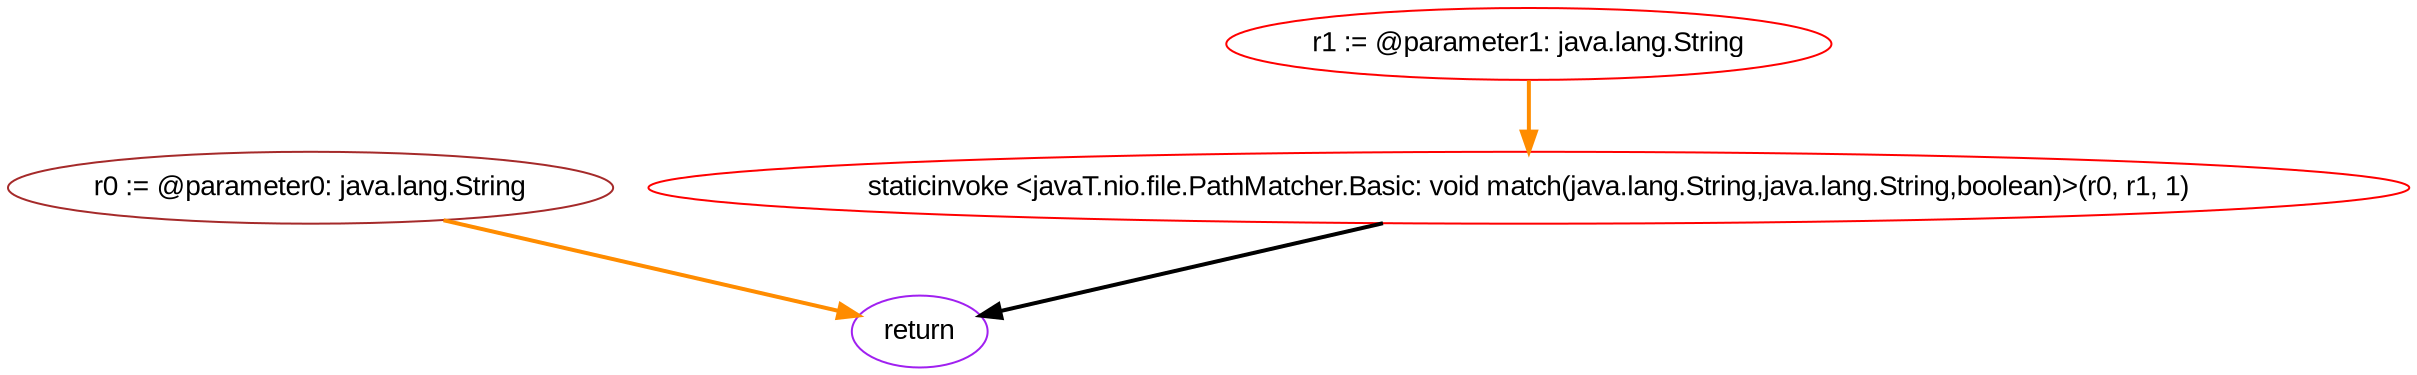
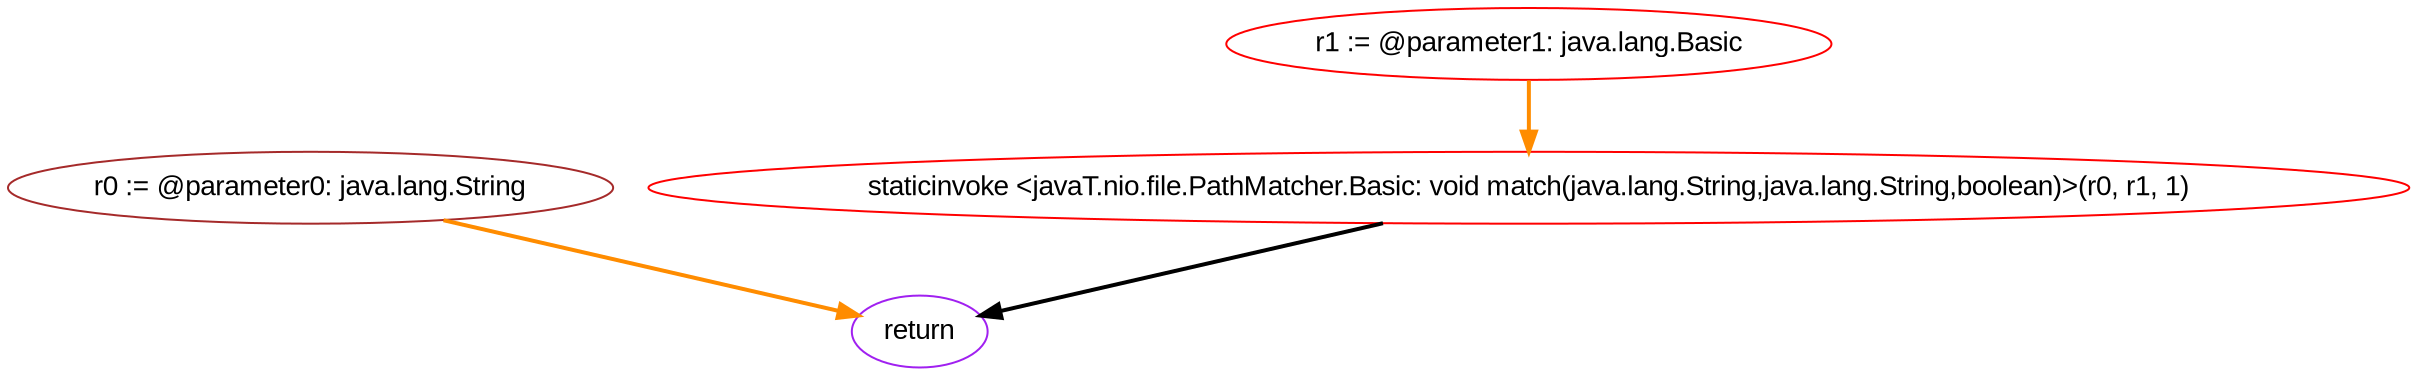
node "r1 := @parameter1: java.lang.String": label "r1 := @parameter1: java.lang.String" -> "r1 := @parameter1: java.lang.Basic"
